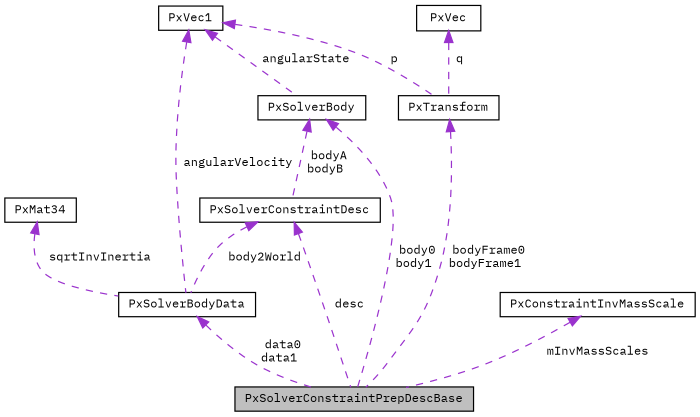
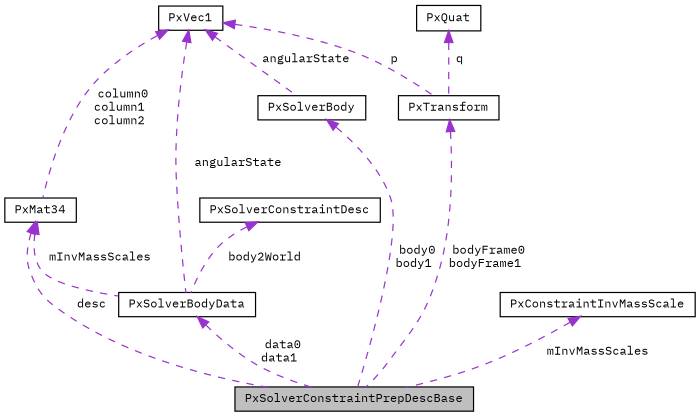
node "PxVec": label "PxVec" -> "PxQuat"
edge "PxMat34" -> "PxVec1": added, label "column0 column1 column2"
edge "PxSolverBodyData" -> "PxVec1": label " angularVelocity" -> " angularState"
edge "PxSolverConstraintDesc" -> "PxSolverBody": removed, label "bodyA bodyB"
edge "PxSolverBodyData" -> "PxMat34": label " sqrtInvInertia" -> " mInvMassScales"
edge "PxSolverConstraintPrepDescBase" -> "PxSolverConstraintDesc": now "PxSolverConstraintPrepDescBase" -> "PxMat34"
